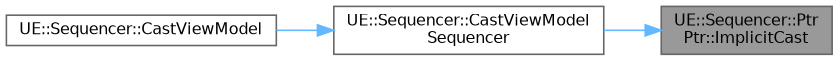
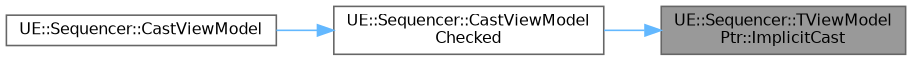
node "UE::Sequencer::CastViewModel Sequencer": label "UE::Sequencer::CastViewModel Sequencer" -> "UE::Sequencer::CastViewModel Checked"
node "UE::Sequencer::Ptr Ptr::ImplicitCast": label "UE::Sequencer::Ptr Ptr::ImplicitCast" -> "UE::Sequencer::TViewModel Ptr::ImplicitCast"
